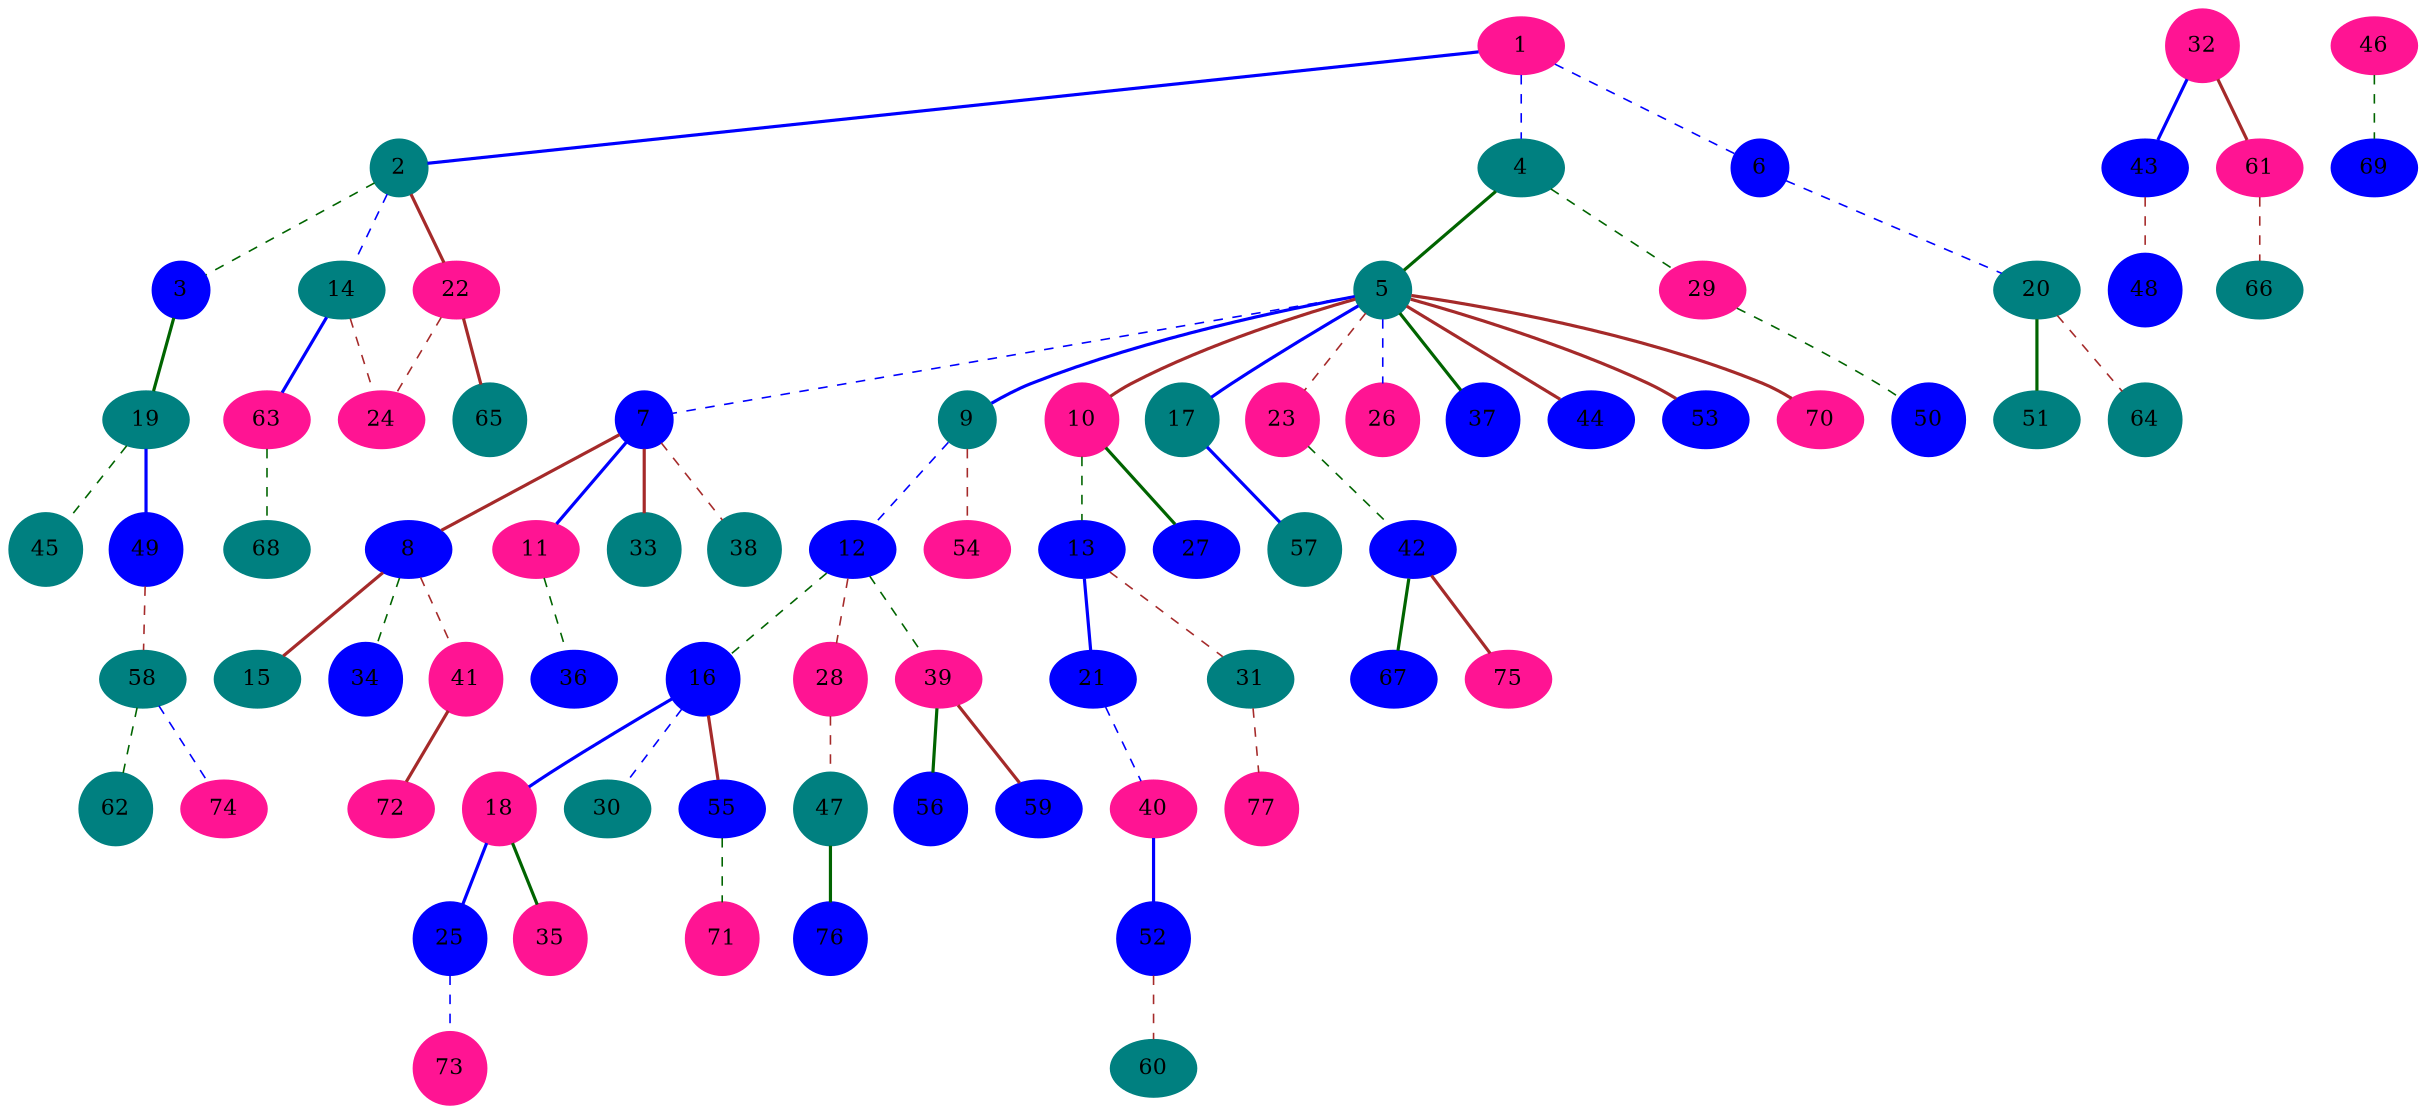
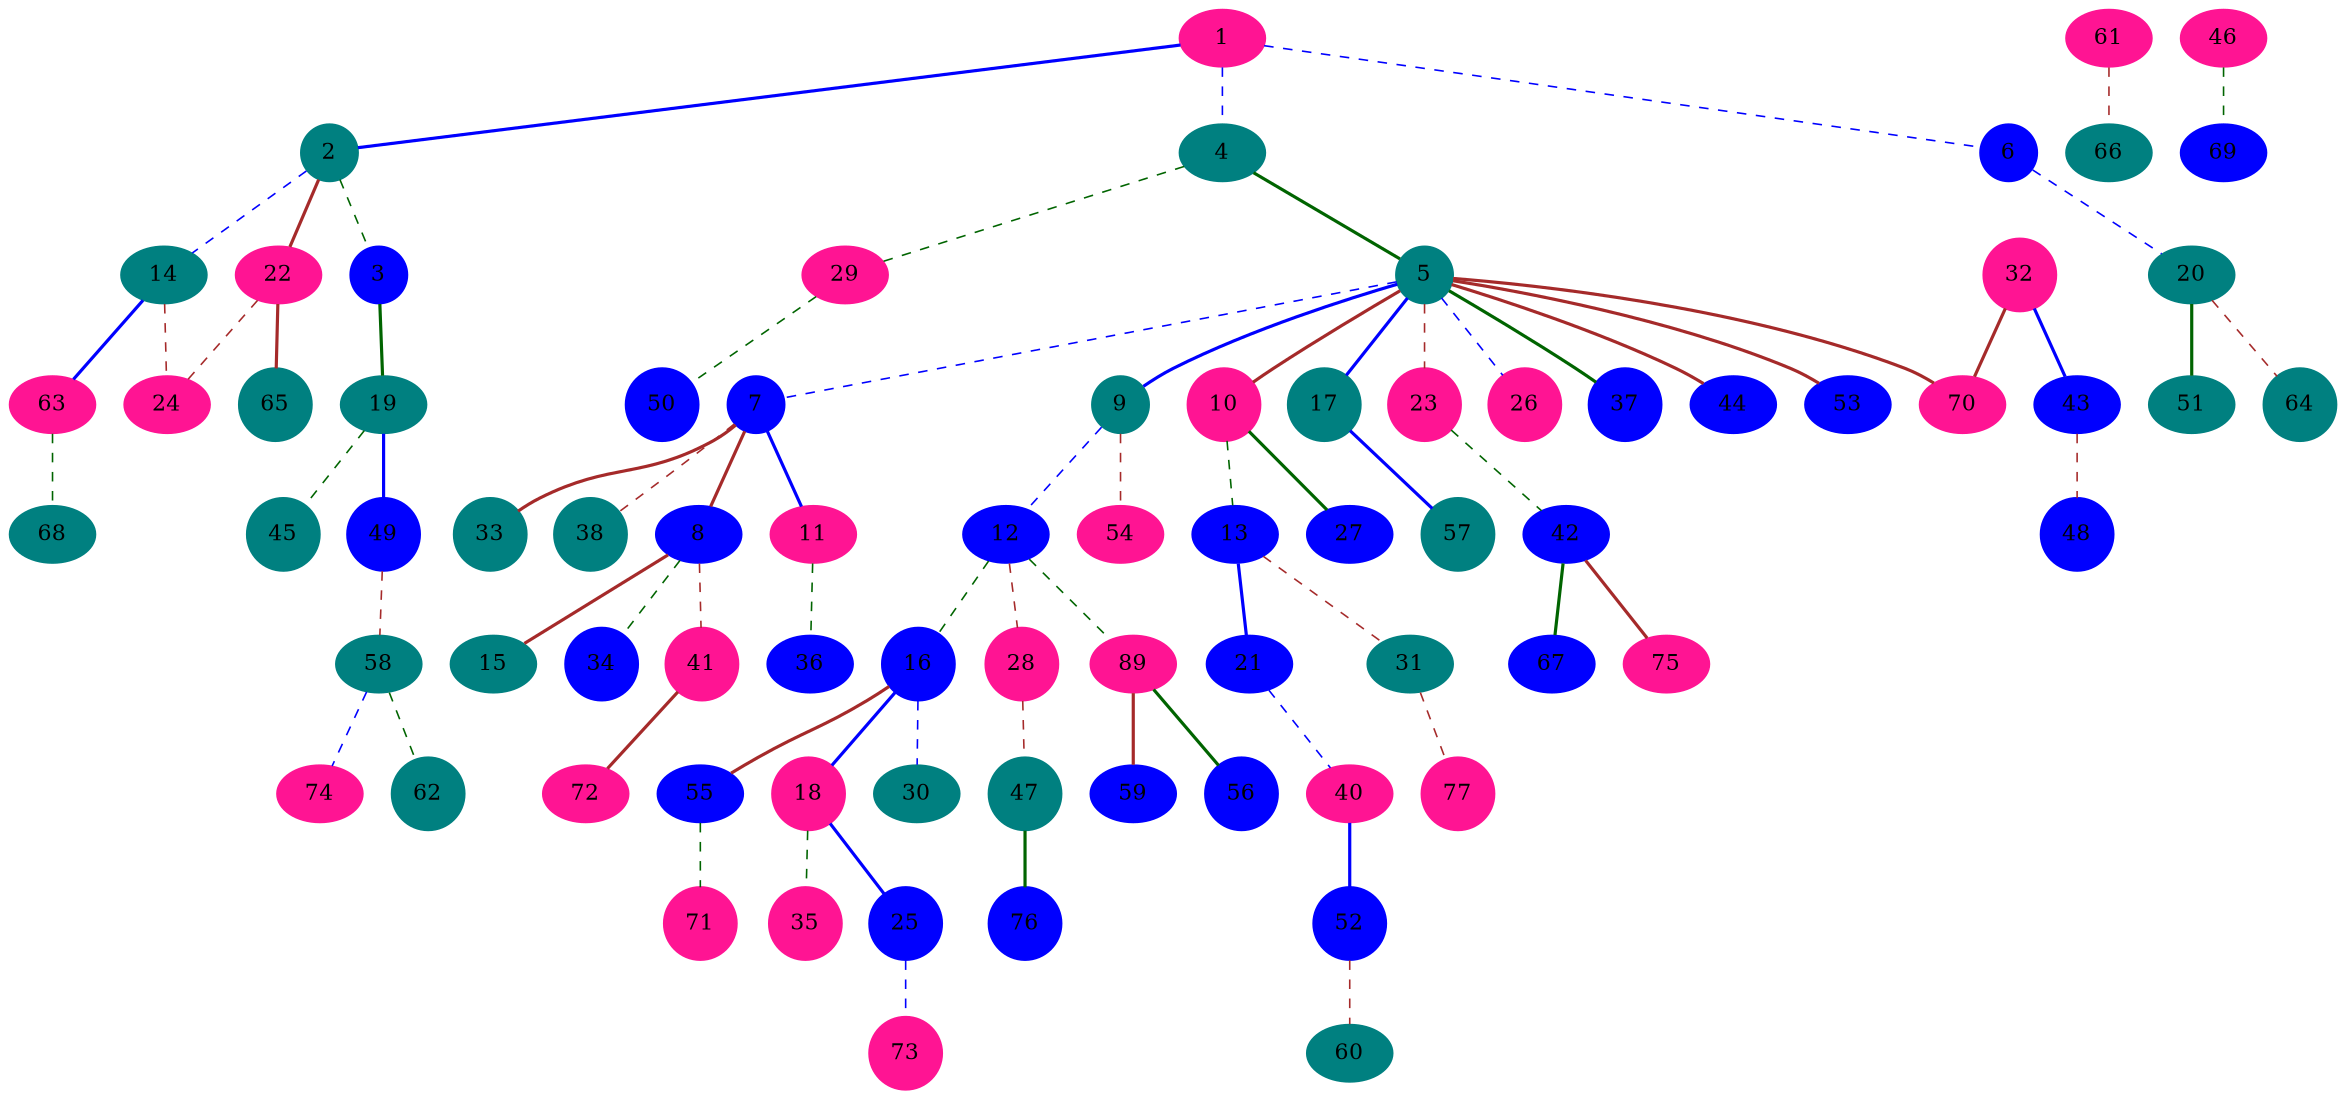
edge "32" -- "61": now "32" -- "70"
node "39": label "39" -> "89"
edge "18" -- "35": style bold -> dashed
